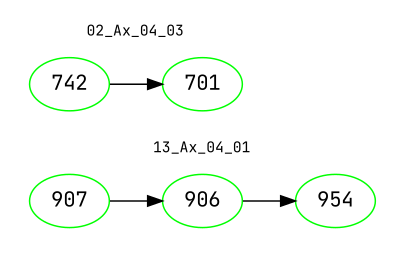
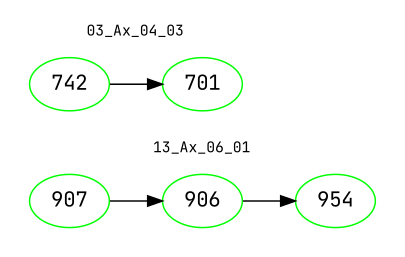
cluster "02_Ax_04_03": label "02_Ax_04_03" -> "03_Ax_04_03"
cluster "13_Ax_04_01": label "13_Ax_04_01" -> "13_Ax_06_01"
